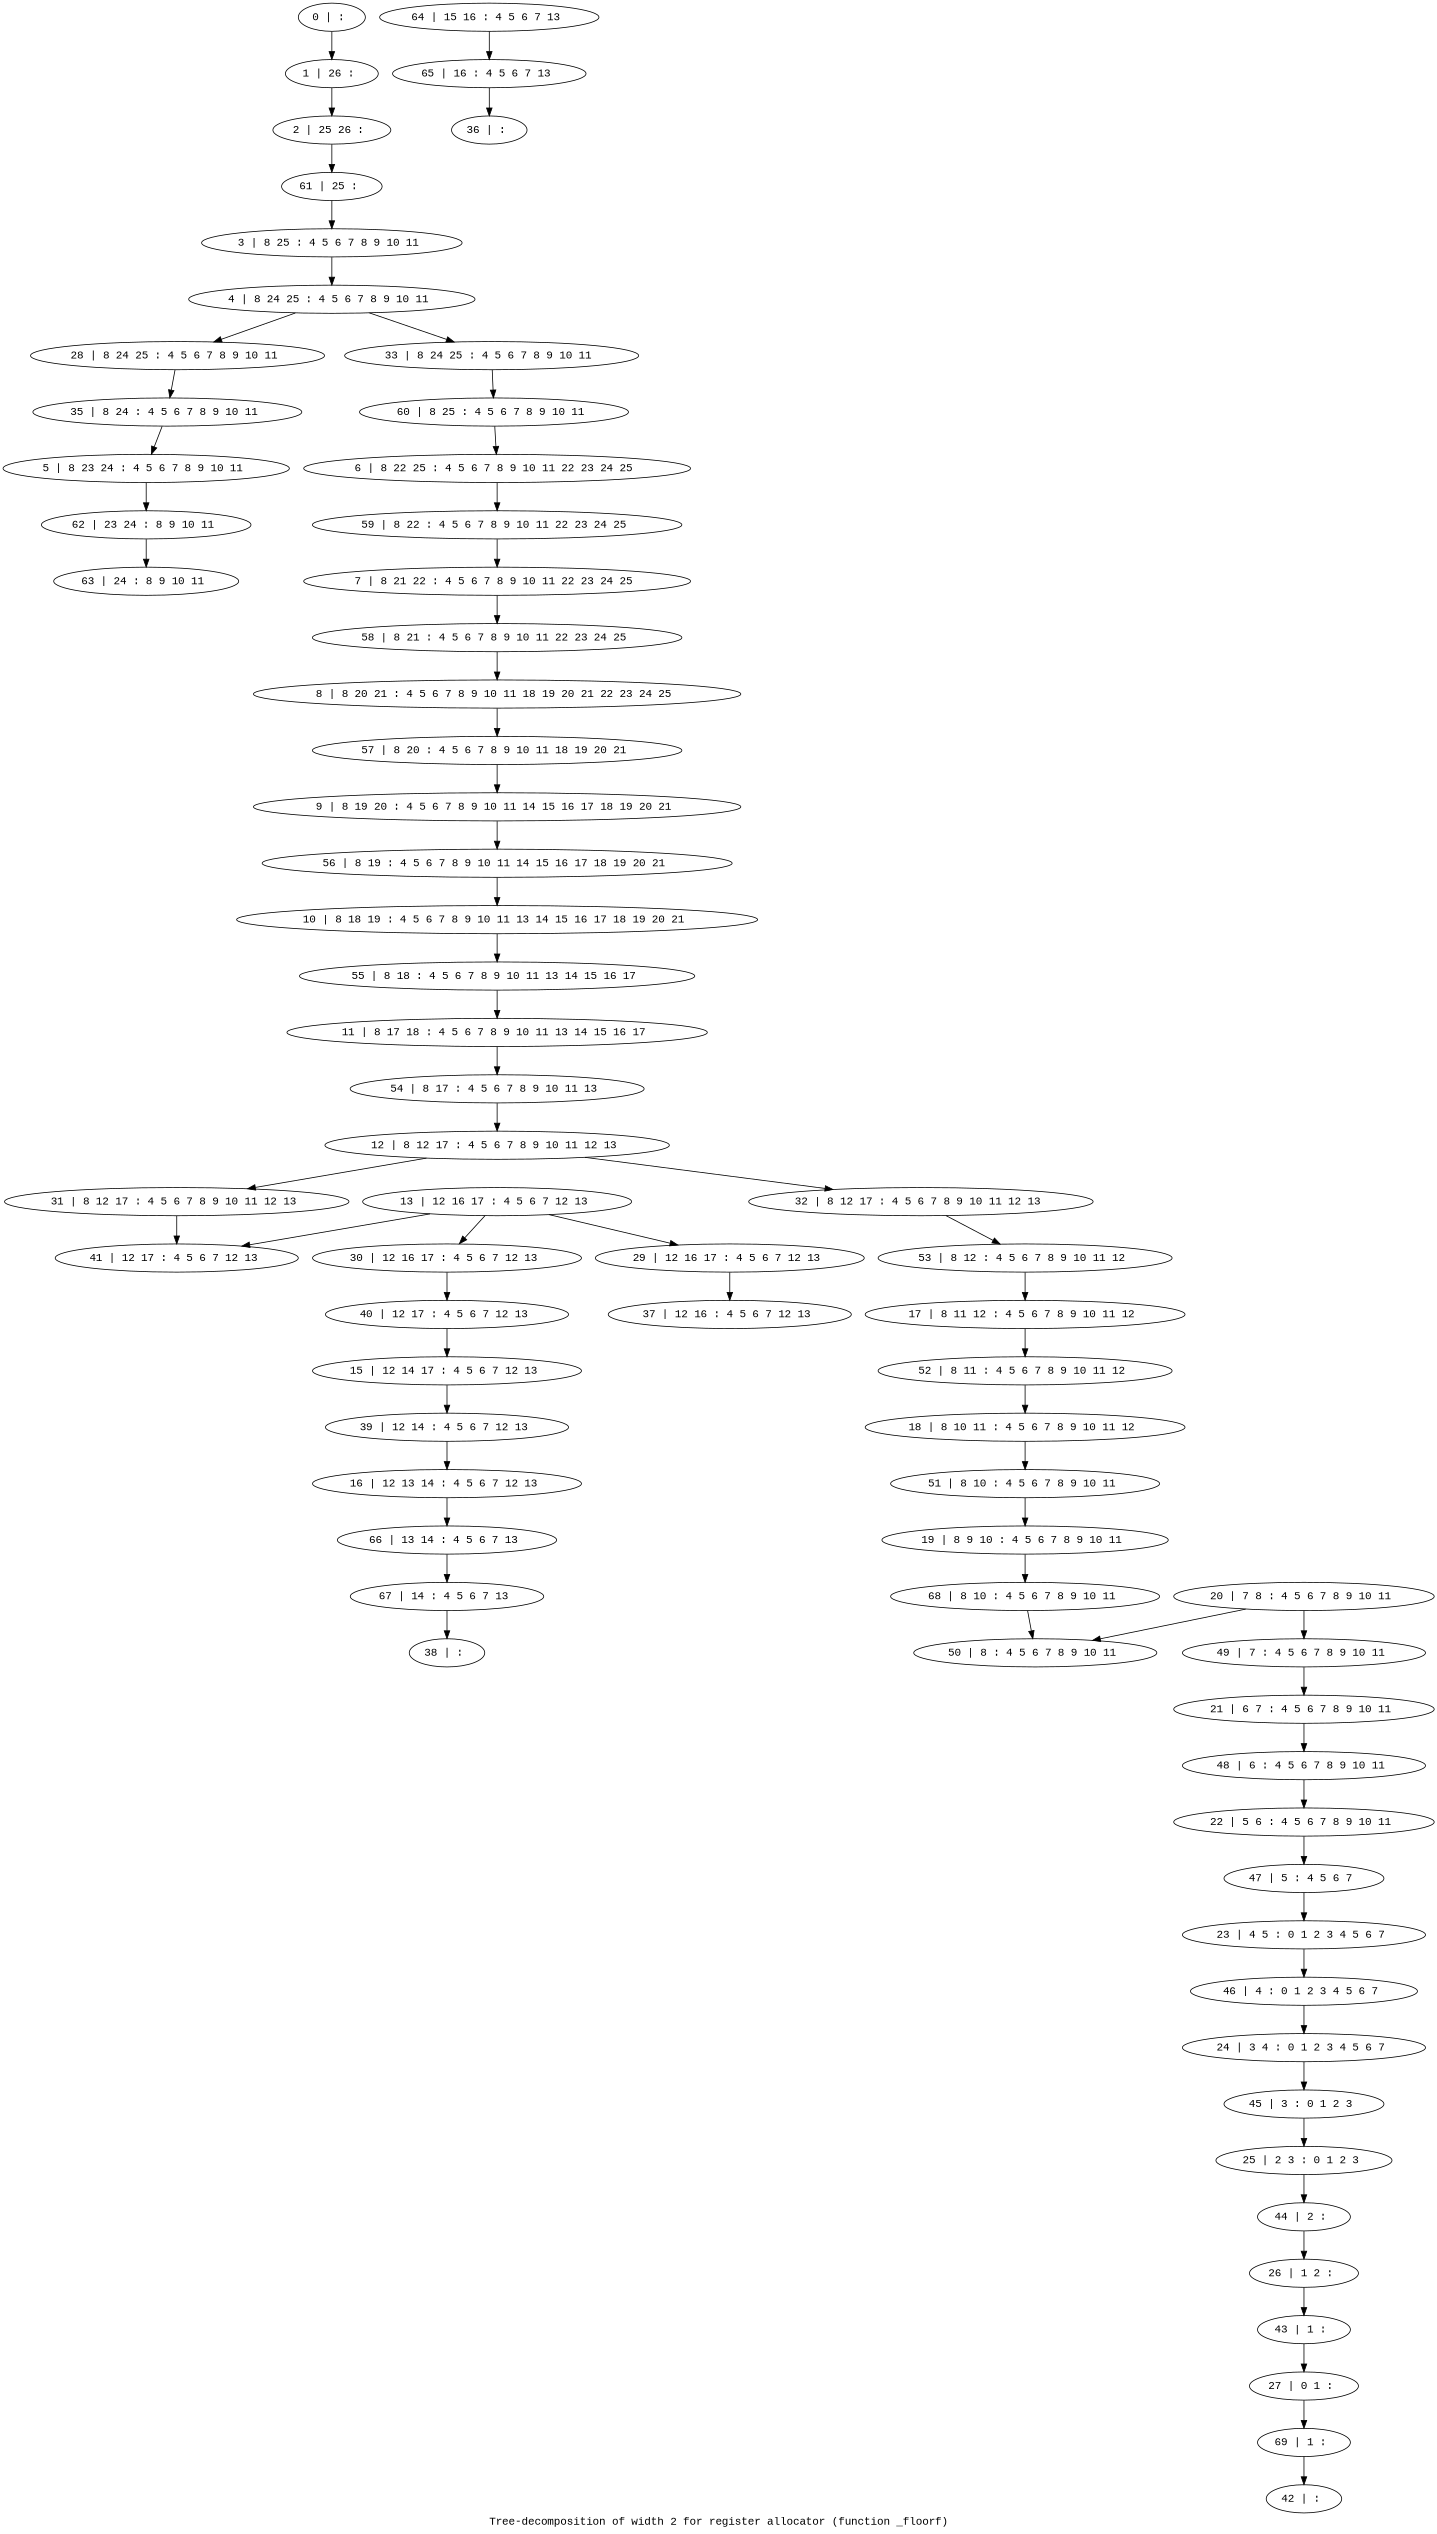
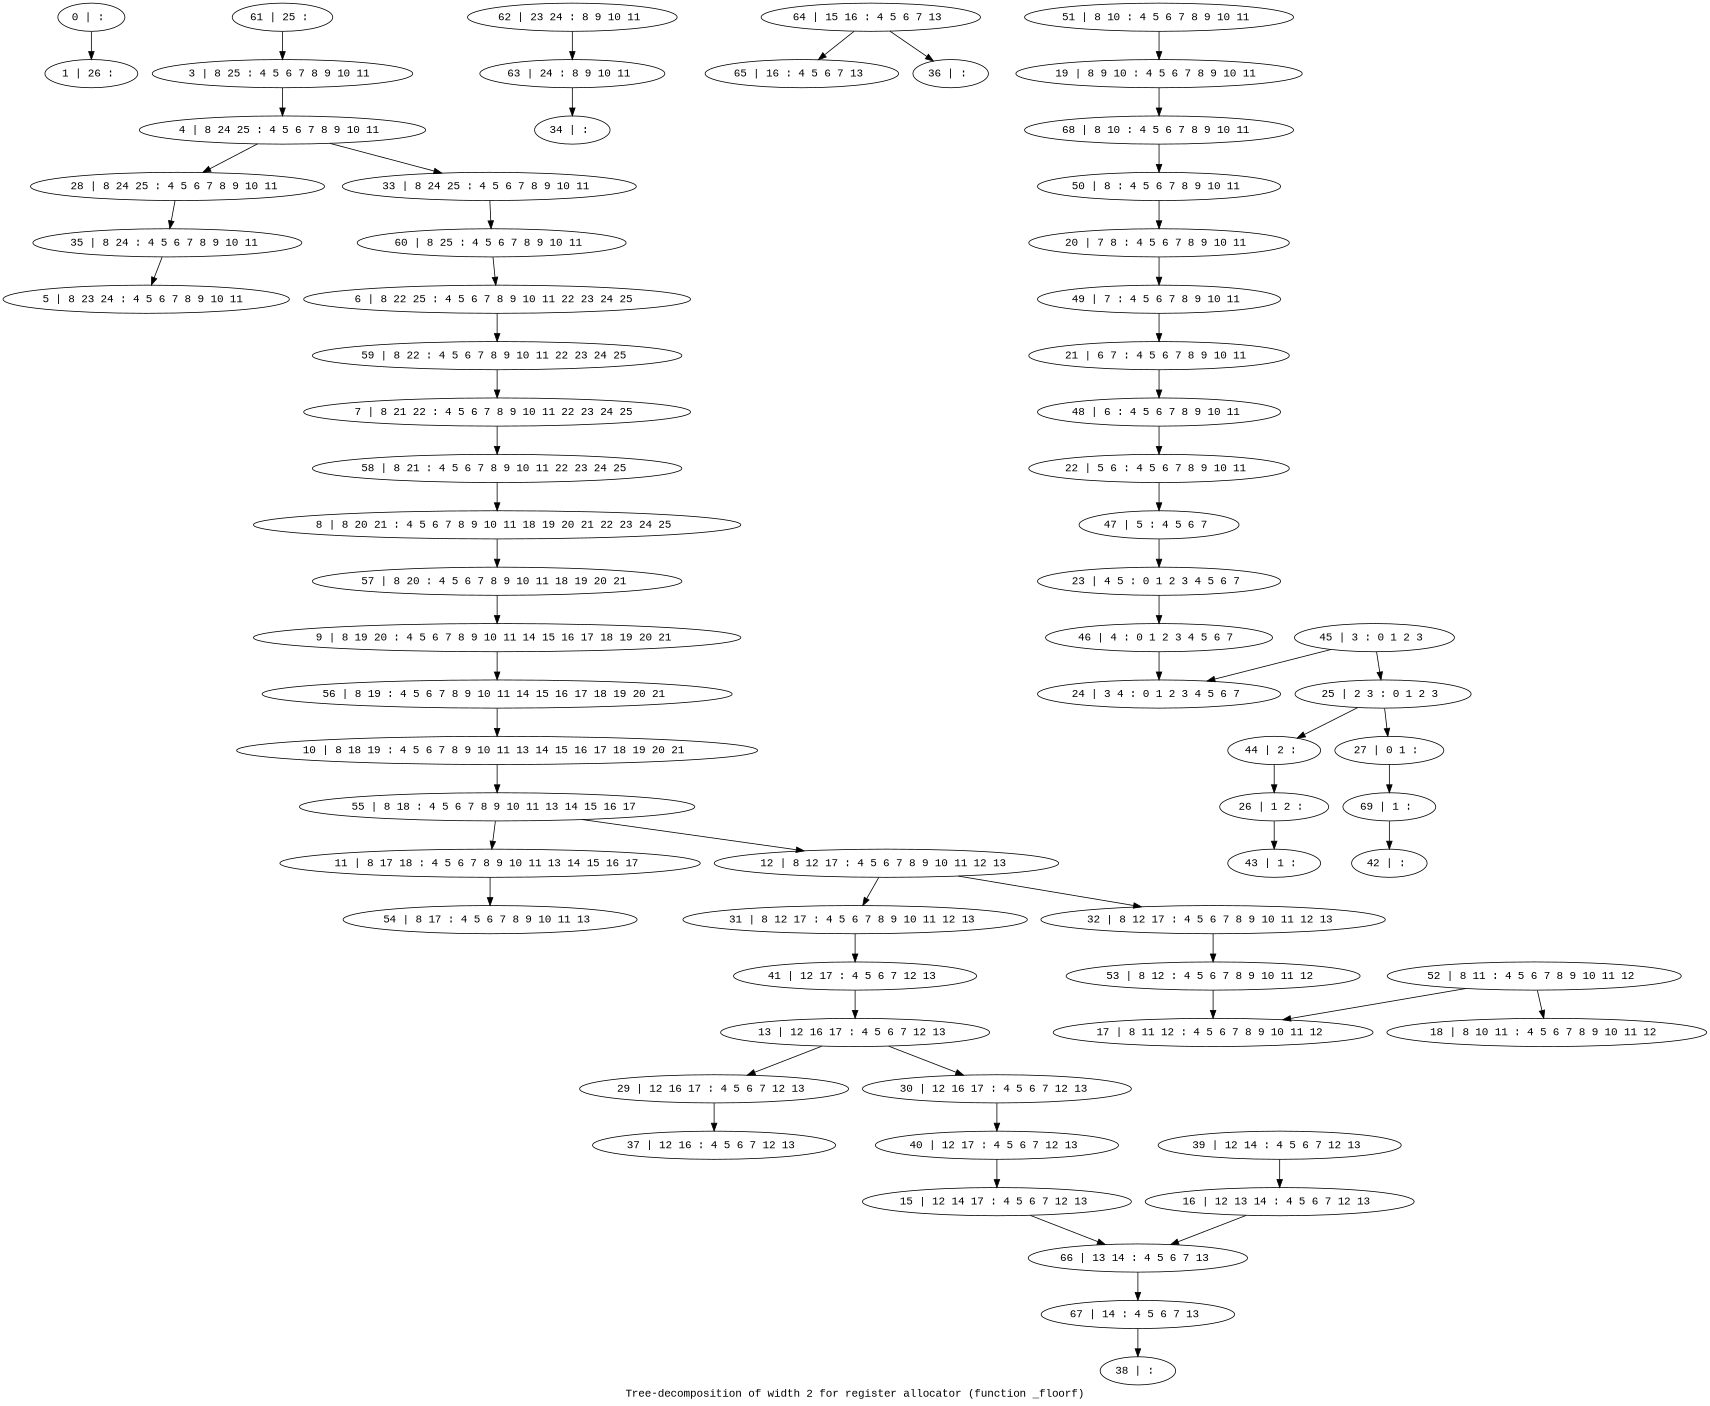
edge "65 | 16 : 4 5 6 7 13" -> "36 | :": now "64 | 15 16 : 4 5 6 7 13" -> "36 | :"
node "2 | 25 26 :": removed
node "34 | :": added
edge "5 | 8 23 24 : 4 5 6 7 8 9 10 11" -> "62 | 23 24 : 8 9 10 11": removed
edge "54 | 8 17 : 4 5 6 7 8 9 10 11 13" -> "12 | 8 12 17 : 4 5 6 7 8 9 10 11 12 13": now "55 | 8 18 : 4 5 6 7 8 9 10 11 13 14 15 16 17" -> "12 | 8 12 17 : 4 5 6 7 8 9 10 11 12 13"
edge "13 | 12 16 17 : 4 5 6 7 12 13" -> "41 | 12 17 : 4 5 6 7 12 13": reversed
edge "17 | 8 11 12 : 4 5 6 7 8 9 10 11 12" -> "52 | 8 11 : 4 5 6 7 8 9 10 11 12": reversed
edge "15 | 12 14 17 : 4 5 6 7 12 13" -> "39 | 12 14 : 4 5 6 7 12 13": now "15 | 12 14 17 : 4 5 6 7 12 13" -> "66 | 13 14 : 4 5 6 7 13"
edge "18 | 8 10 11 : 4 5 6 7 8 9 10 11 12" -> "51 | 8 10 : 4 5 6 7 8 9 10 11": removed
edge "20 | 7 8 : 4 5 6 7 8 9 10 11" -> "50 | 8 : 4 5 6 7 8 9 10 11": reversed
edge "24 | 3 4 : 0 1 2 3 4 5 6 7" -> "45 | 3 : 0 1 2 3": reversed
edge "43 | 1 :" -> "27 | 0 1 :": now "25 | 2 3 : 0 1 2 3" -> "27 | 0 1 :"
